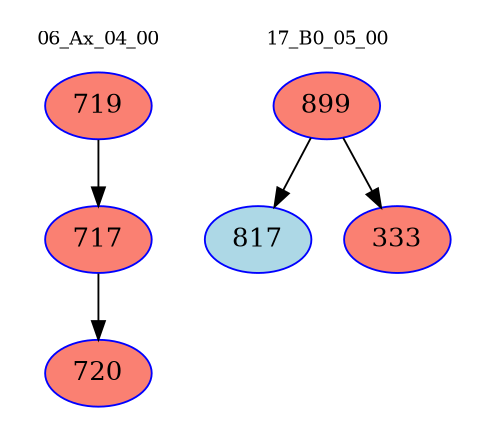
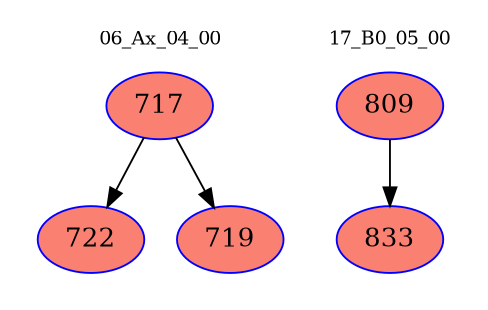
node "899": label "899" -> "809"
edge "719" -> "717": reversed
node "817": removed
node "333": label "333" -> "833"
node "720": label "720" -> "722"
